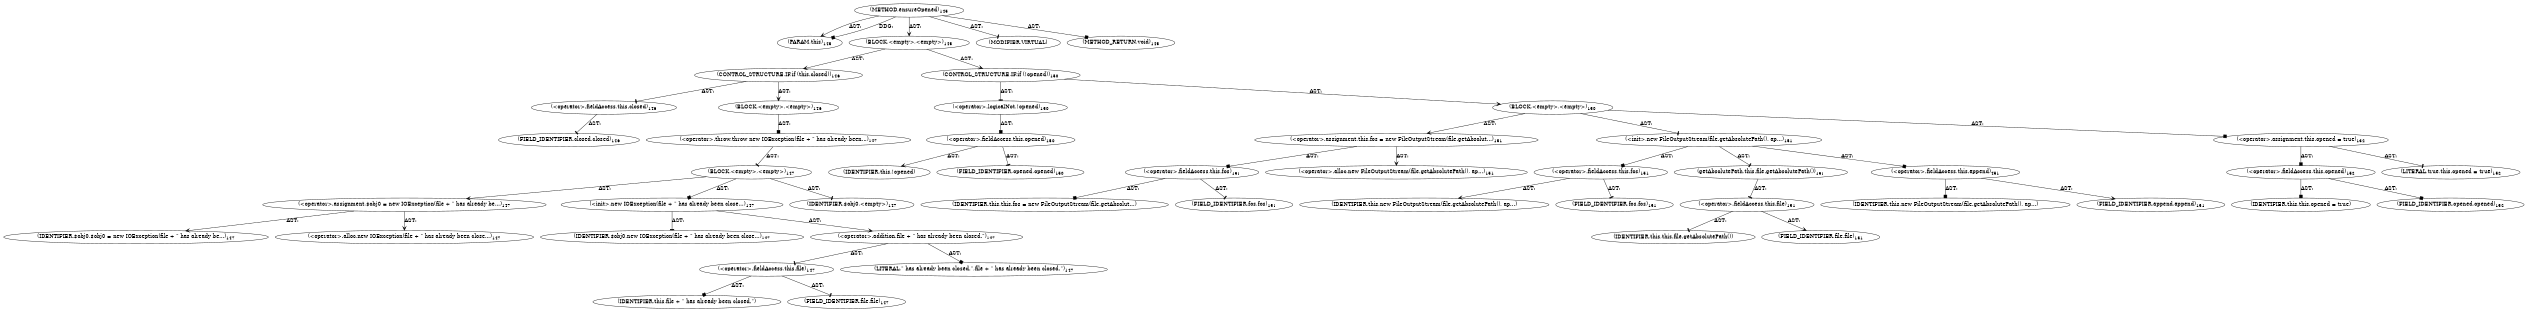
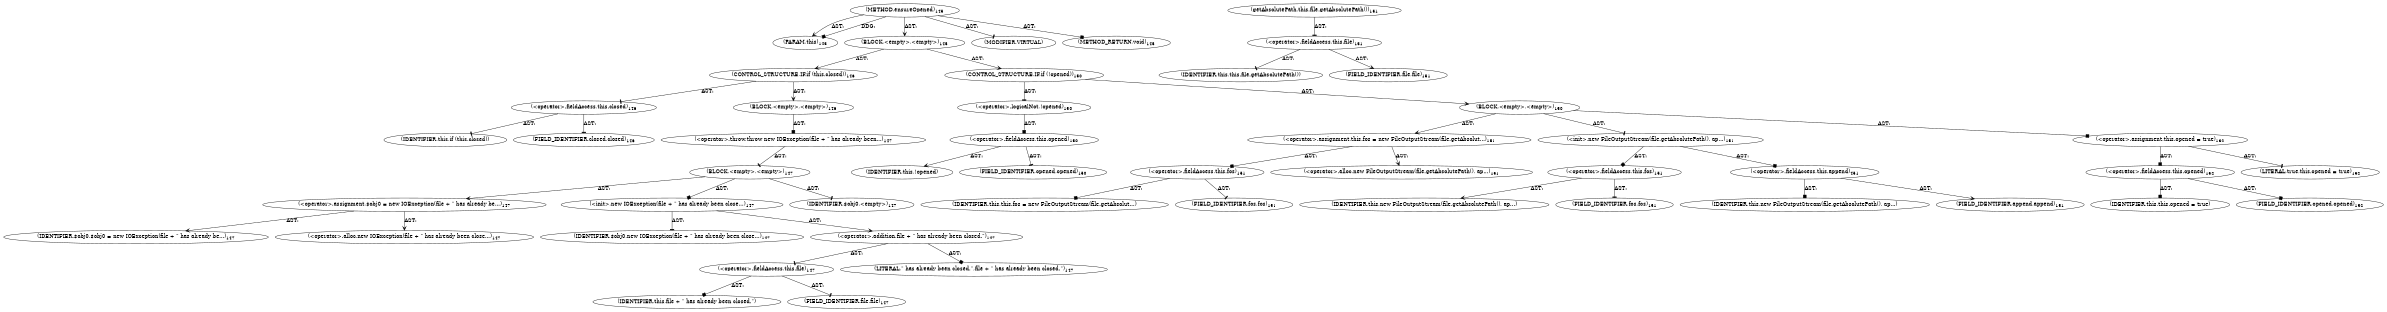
node "(IDENTIFIER,this,if (this.closed))": added
edge "(<init>,new FileOutputStream(file.getAbsolutePath(), ap...)" -> "(getAbsolutePath,this.file.getAbsolutePath())": removed, label "AST:"
